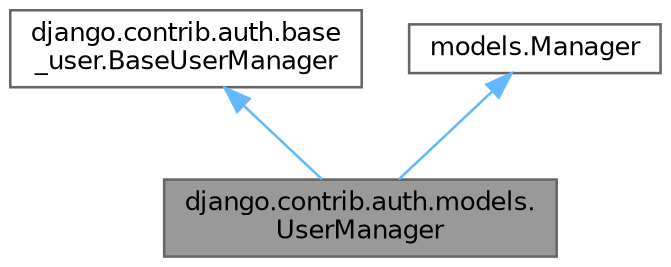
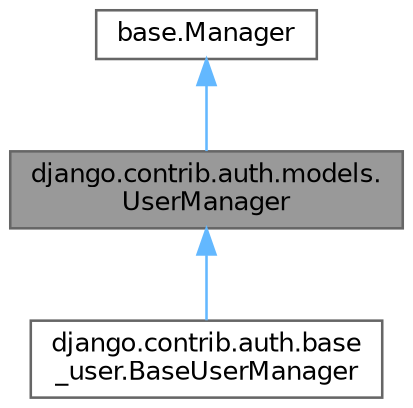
node "models.Manager": label "models.Manager" -> "base.Manager"
edge "django.contrib.auth.models. UserManager" -> "django.contrib.auth.base _user.BaseUserManager": reversed
